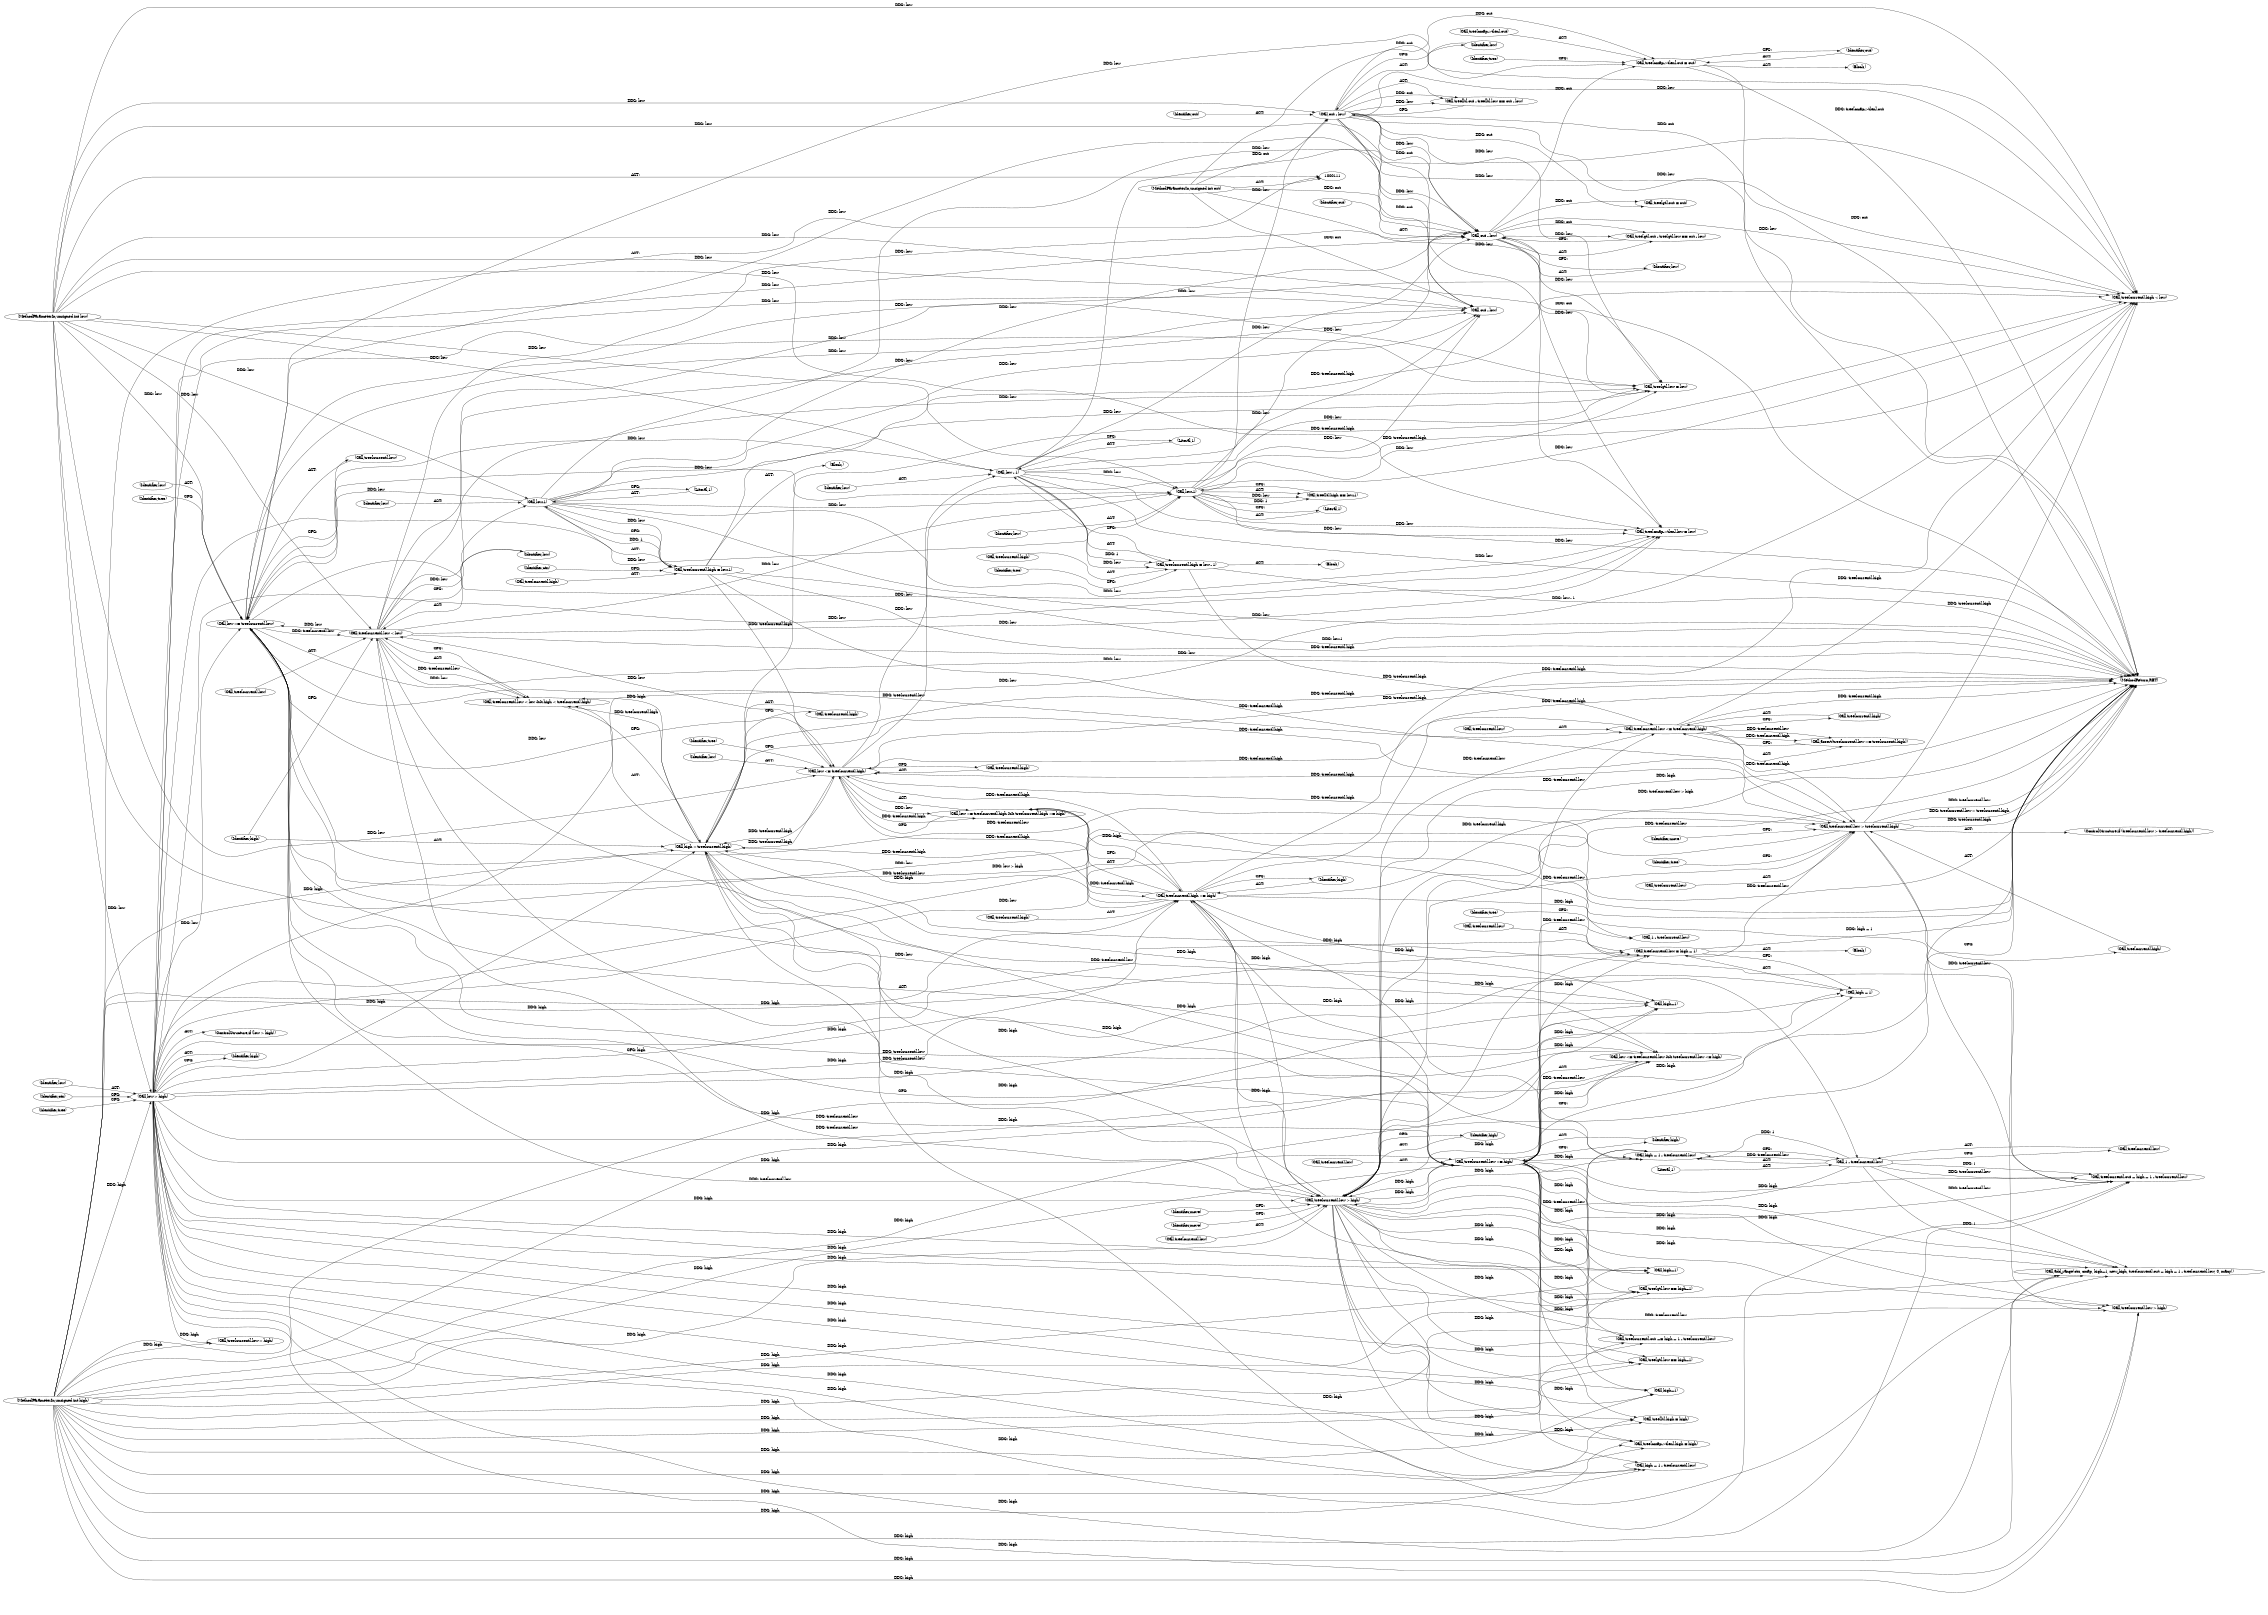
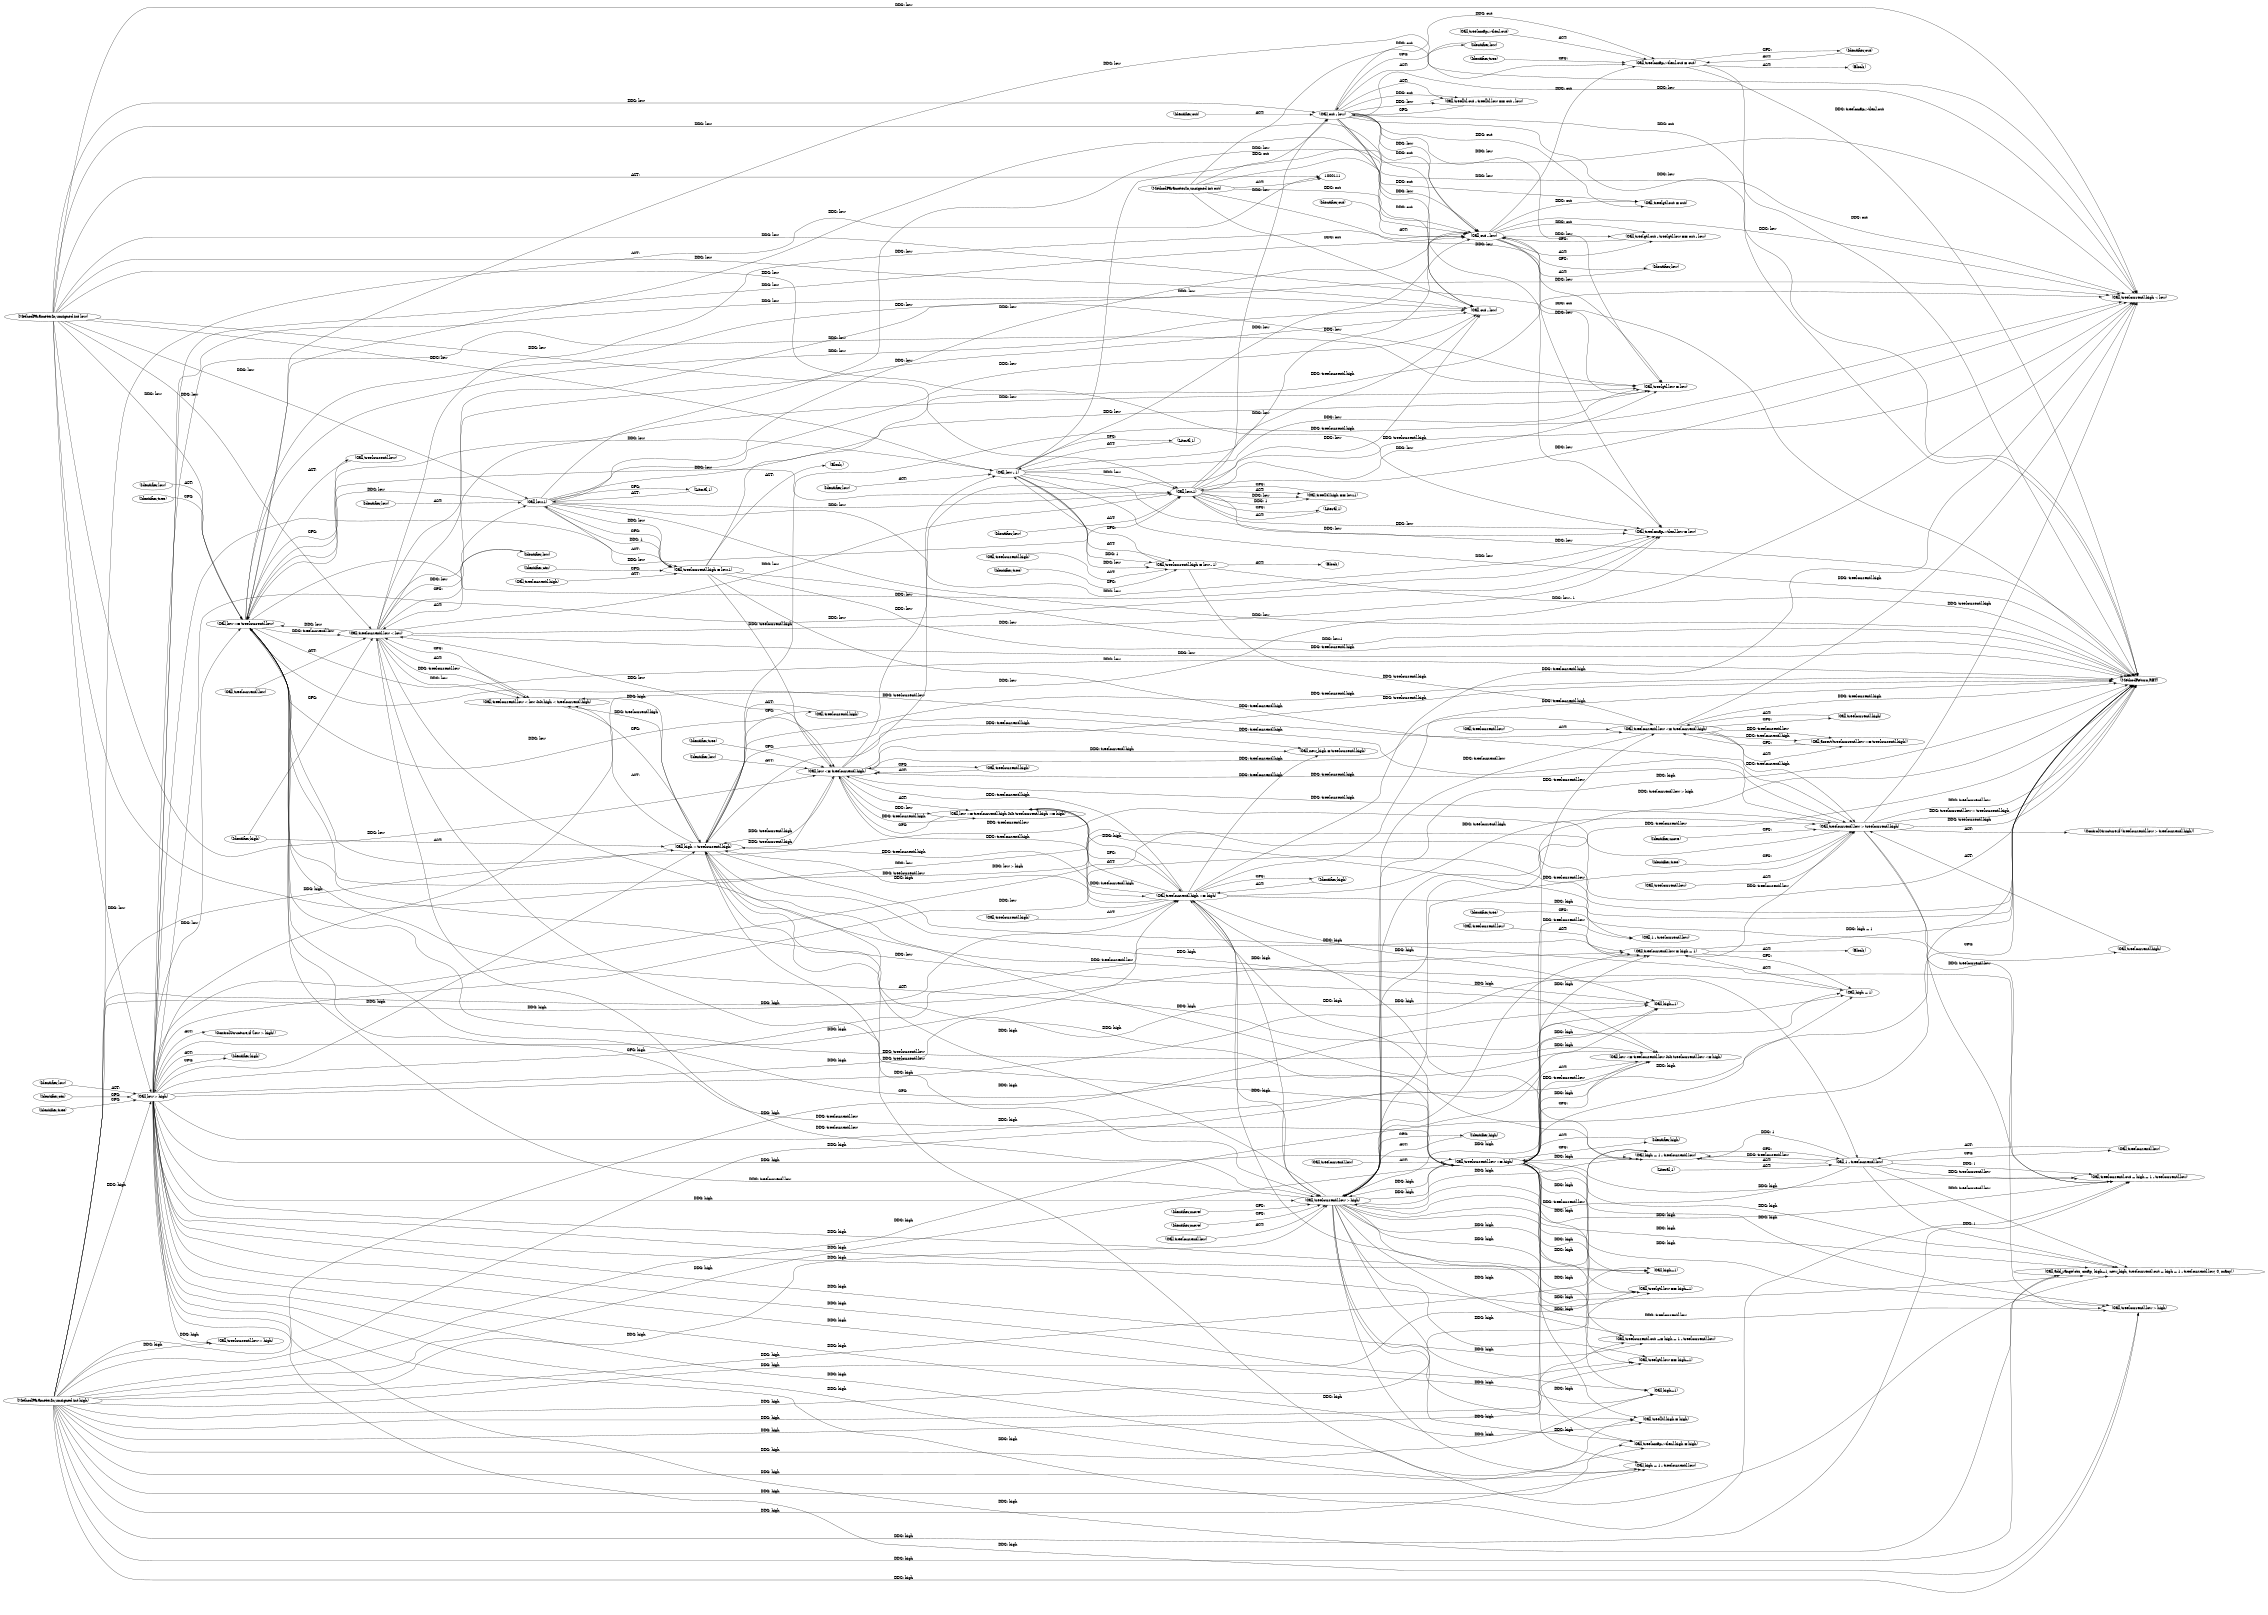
edge "(MethodParameterIn,unsigned int out)" -> "(Call,tree[gt].out = out)": added, label "DDG: out"
node "(Call,new_high = tree[current].high)": added
